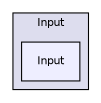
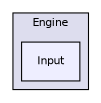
cluster "Input": label "Input" -> "Engine"
